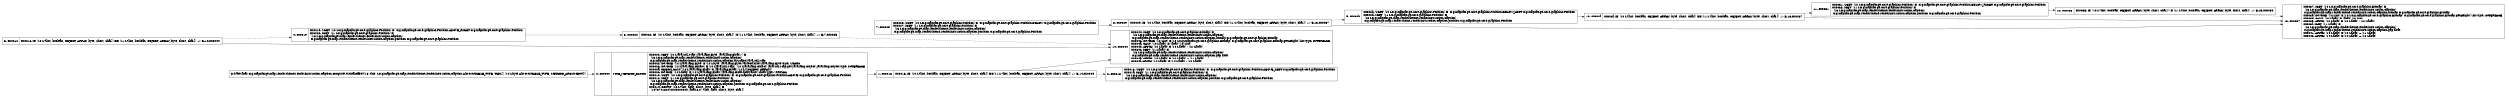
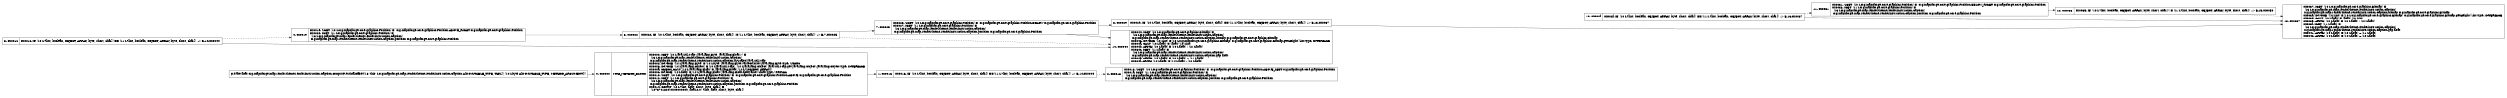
node "9: 0x002b": removed
edge "5: 0x0022" -> "7: 0x0025": added
edge "1: 0x0016" -> "14: 0x0044": now "7: 0x0025" -> "14: 0x0044"
